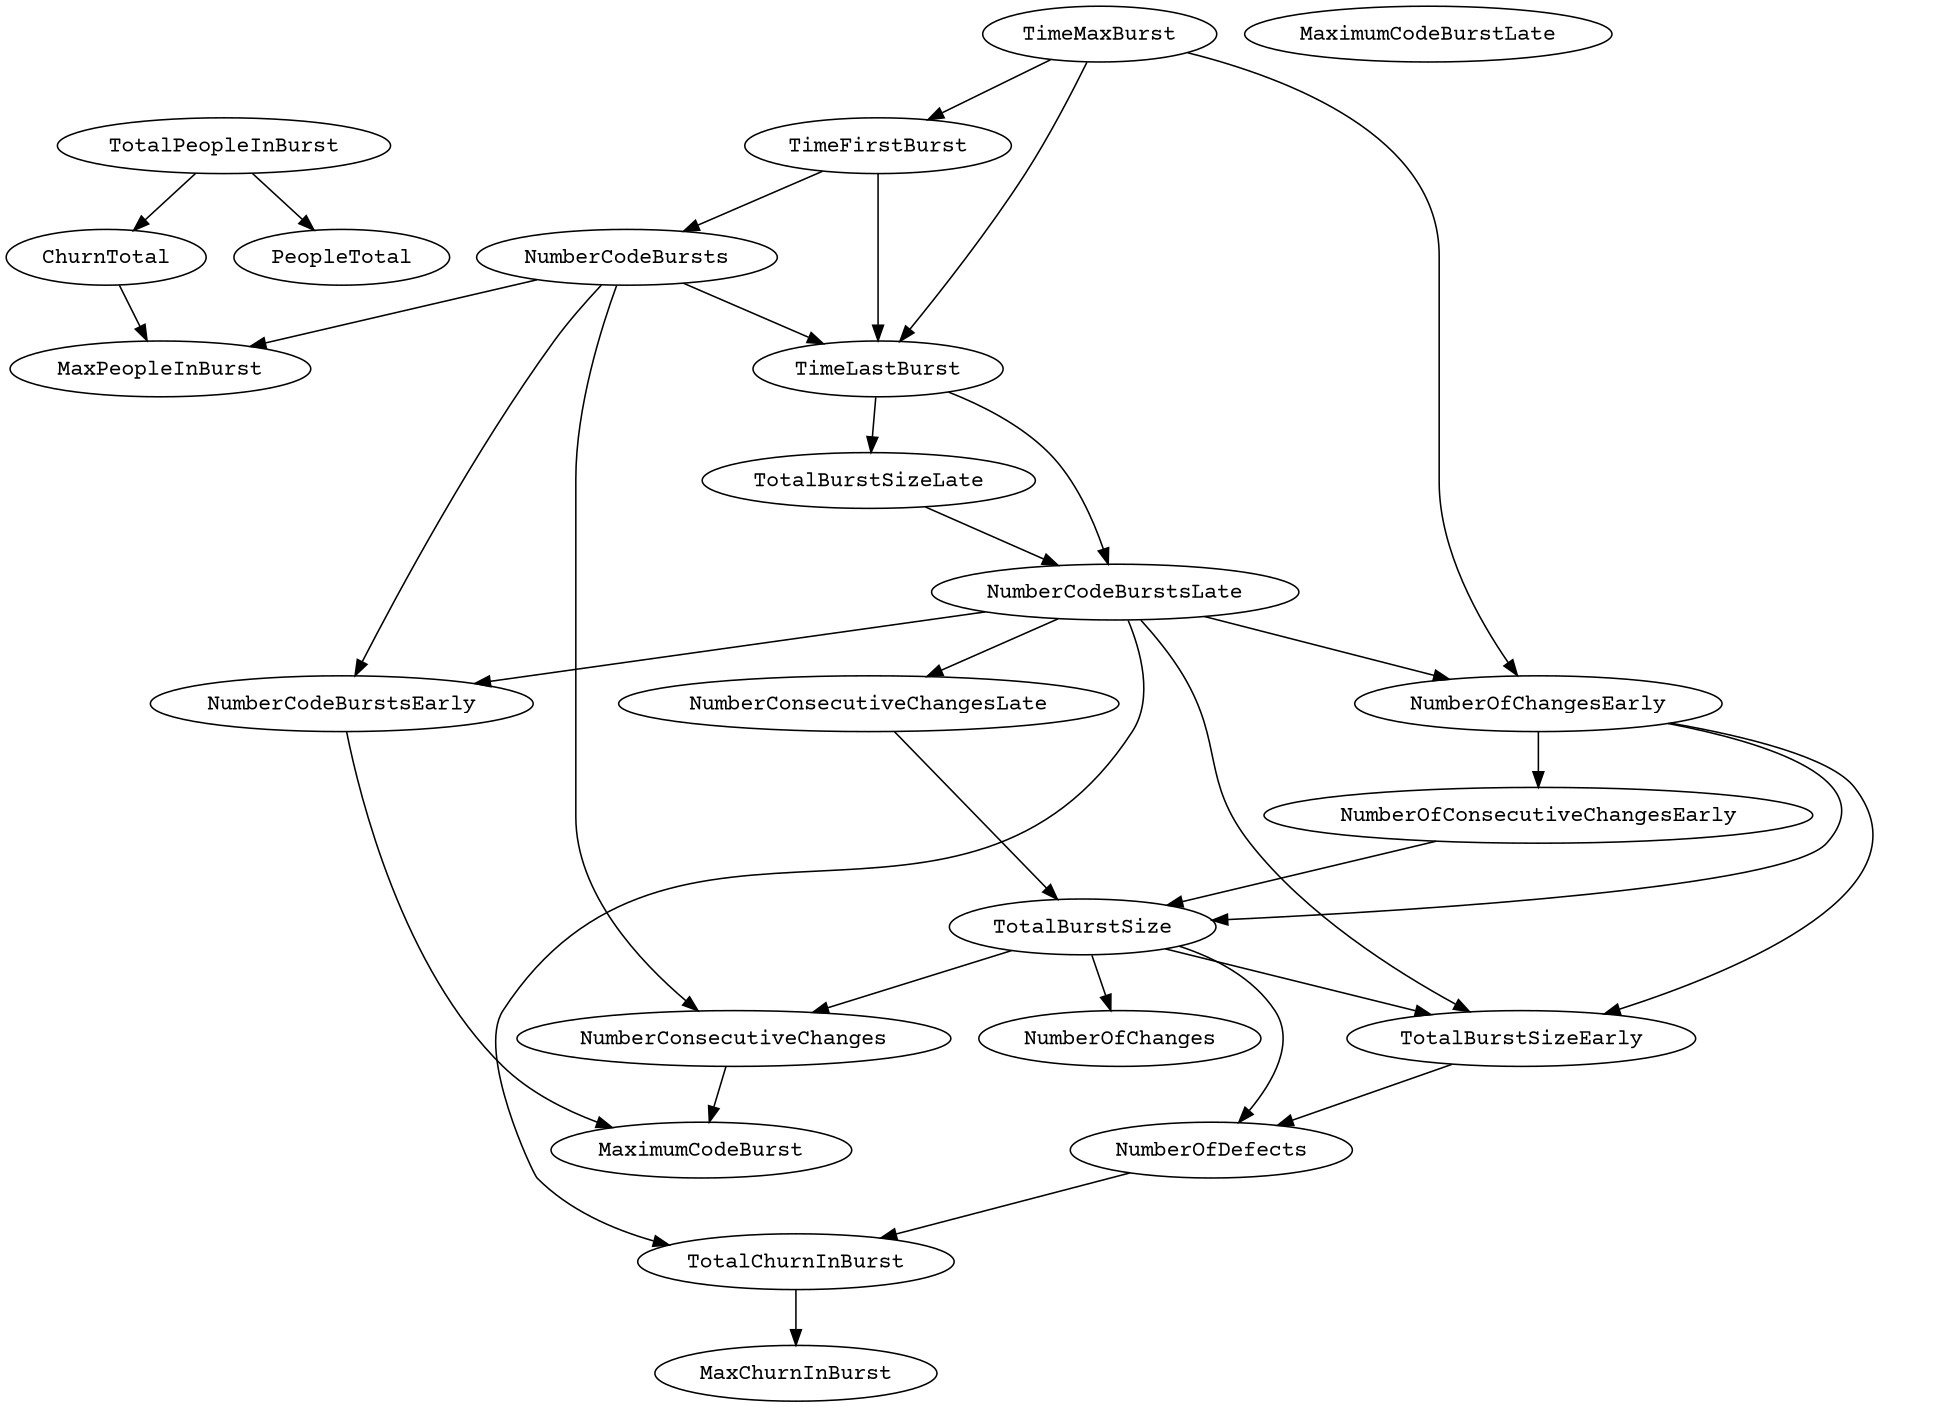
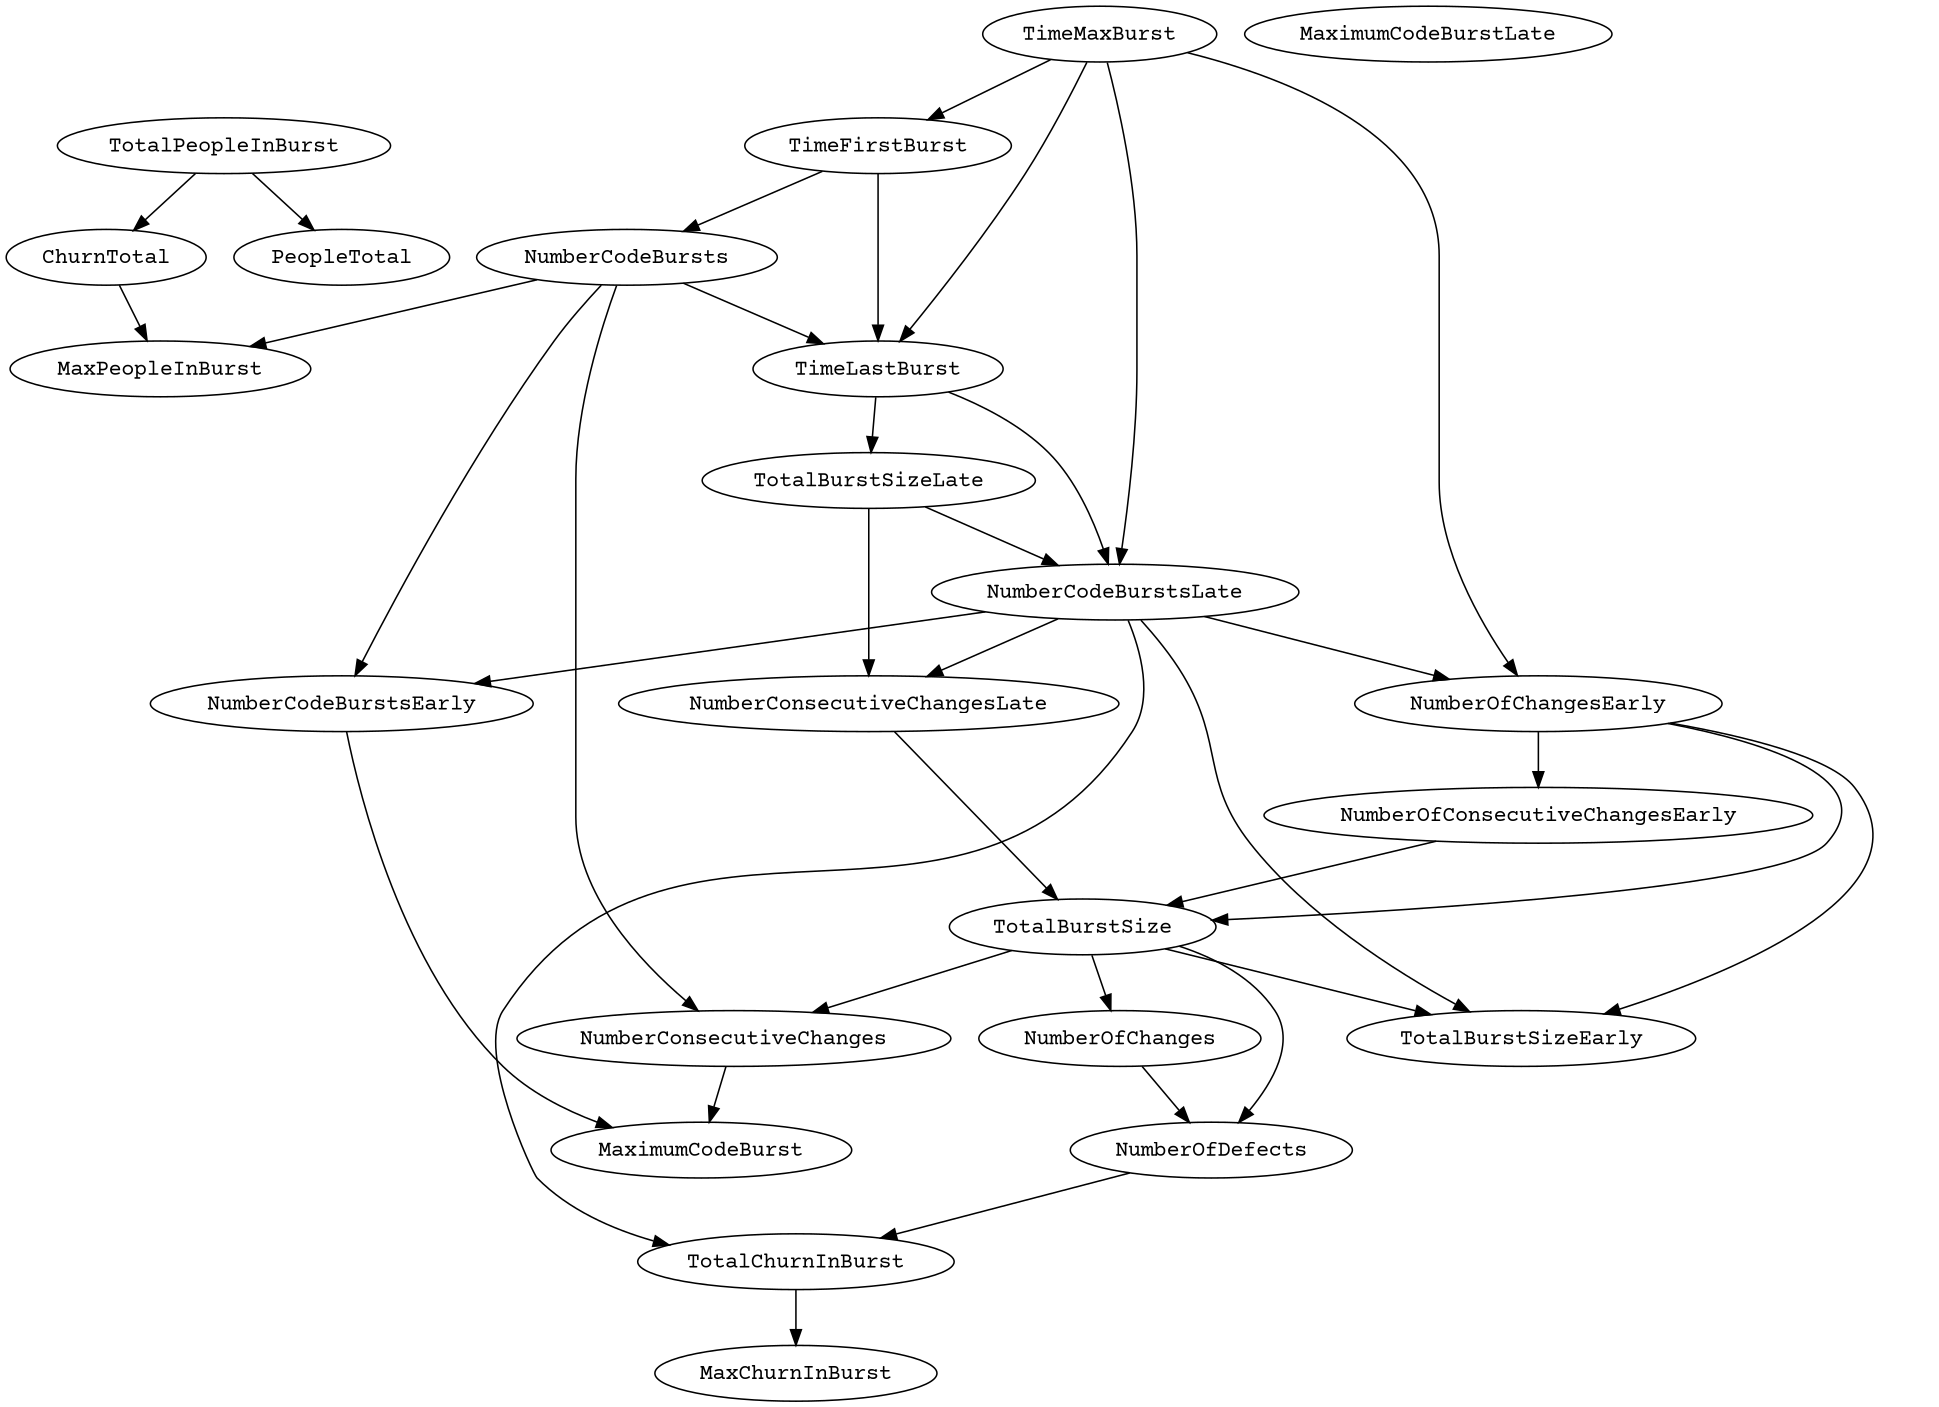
edge "TimeMaxBurst" -> "NumberCodeBurstsLate": added
edge "TotalBurstSizeLate" -> "NumberConsecutiveChangesLate": added
edge "TotalBurstSizeEarly" -> "NumberOfDefects": now "NumberOfChanges" -> "NumberOfDefects"
